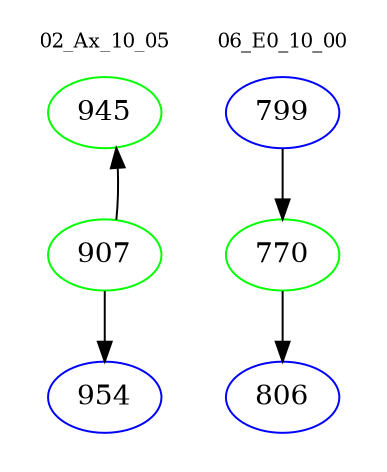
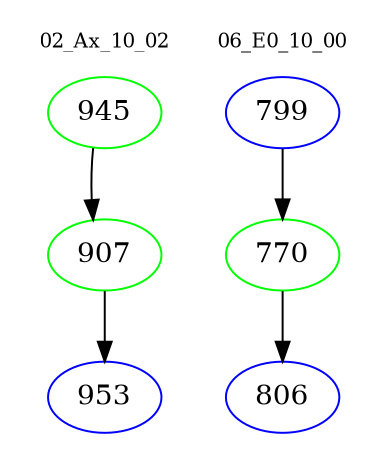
cluster "02_Ax_10_05": label "02_Ax_10_05" -> "02_Ax_10_02"
edge "907" -> "945": reversed
node "954": label "954" -> "953"
